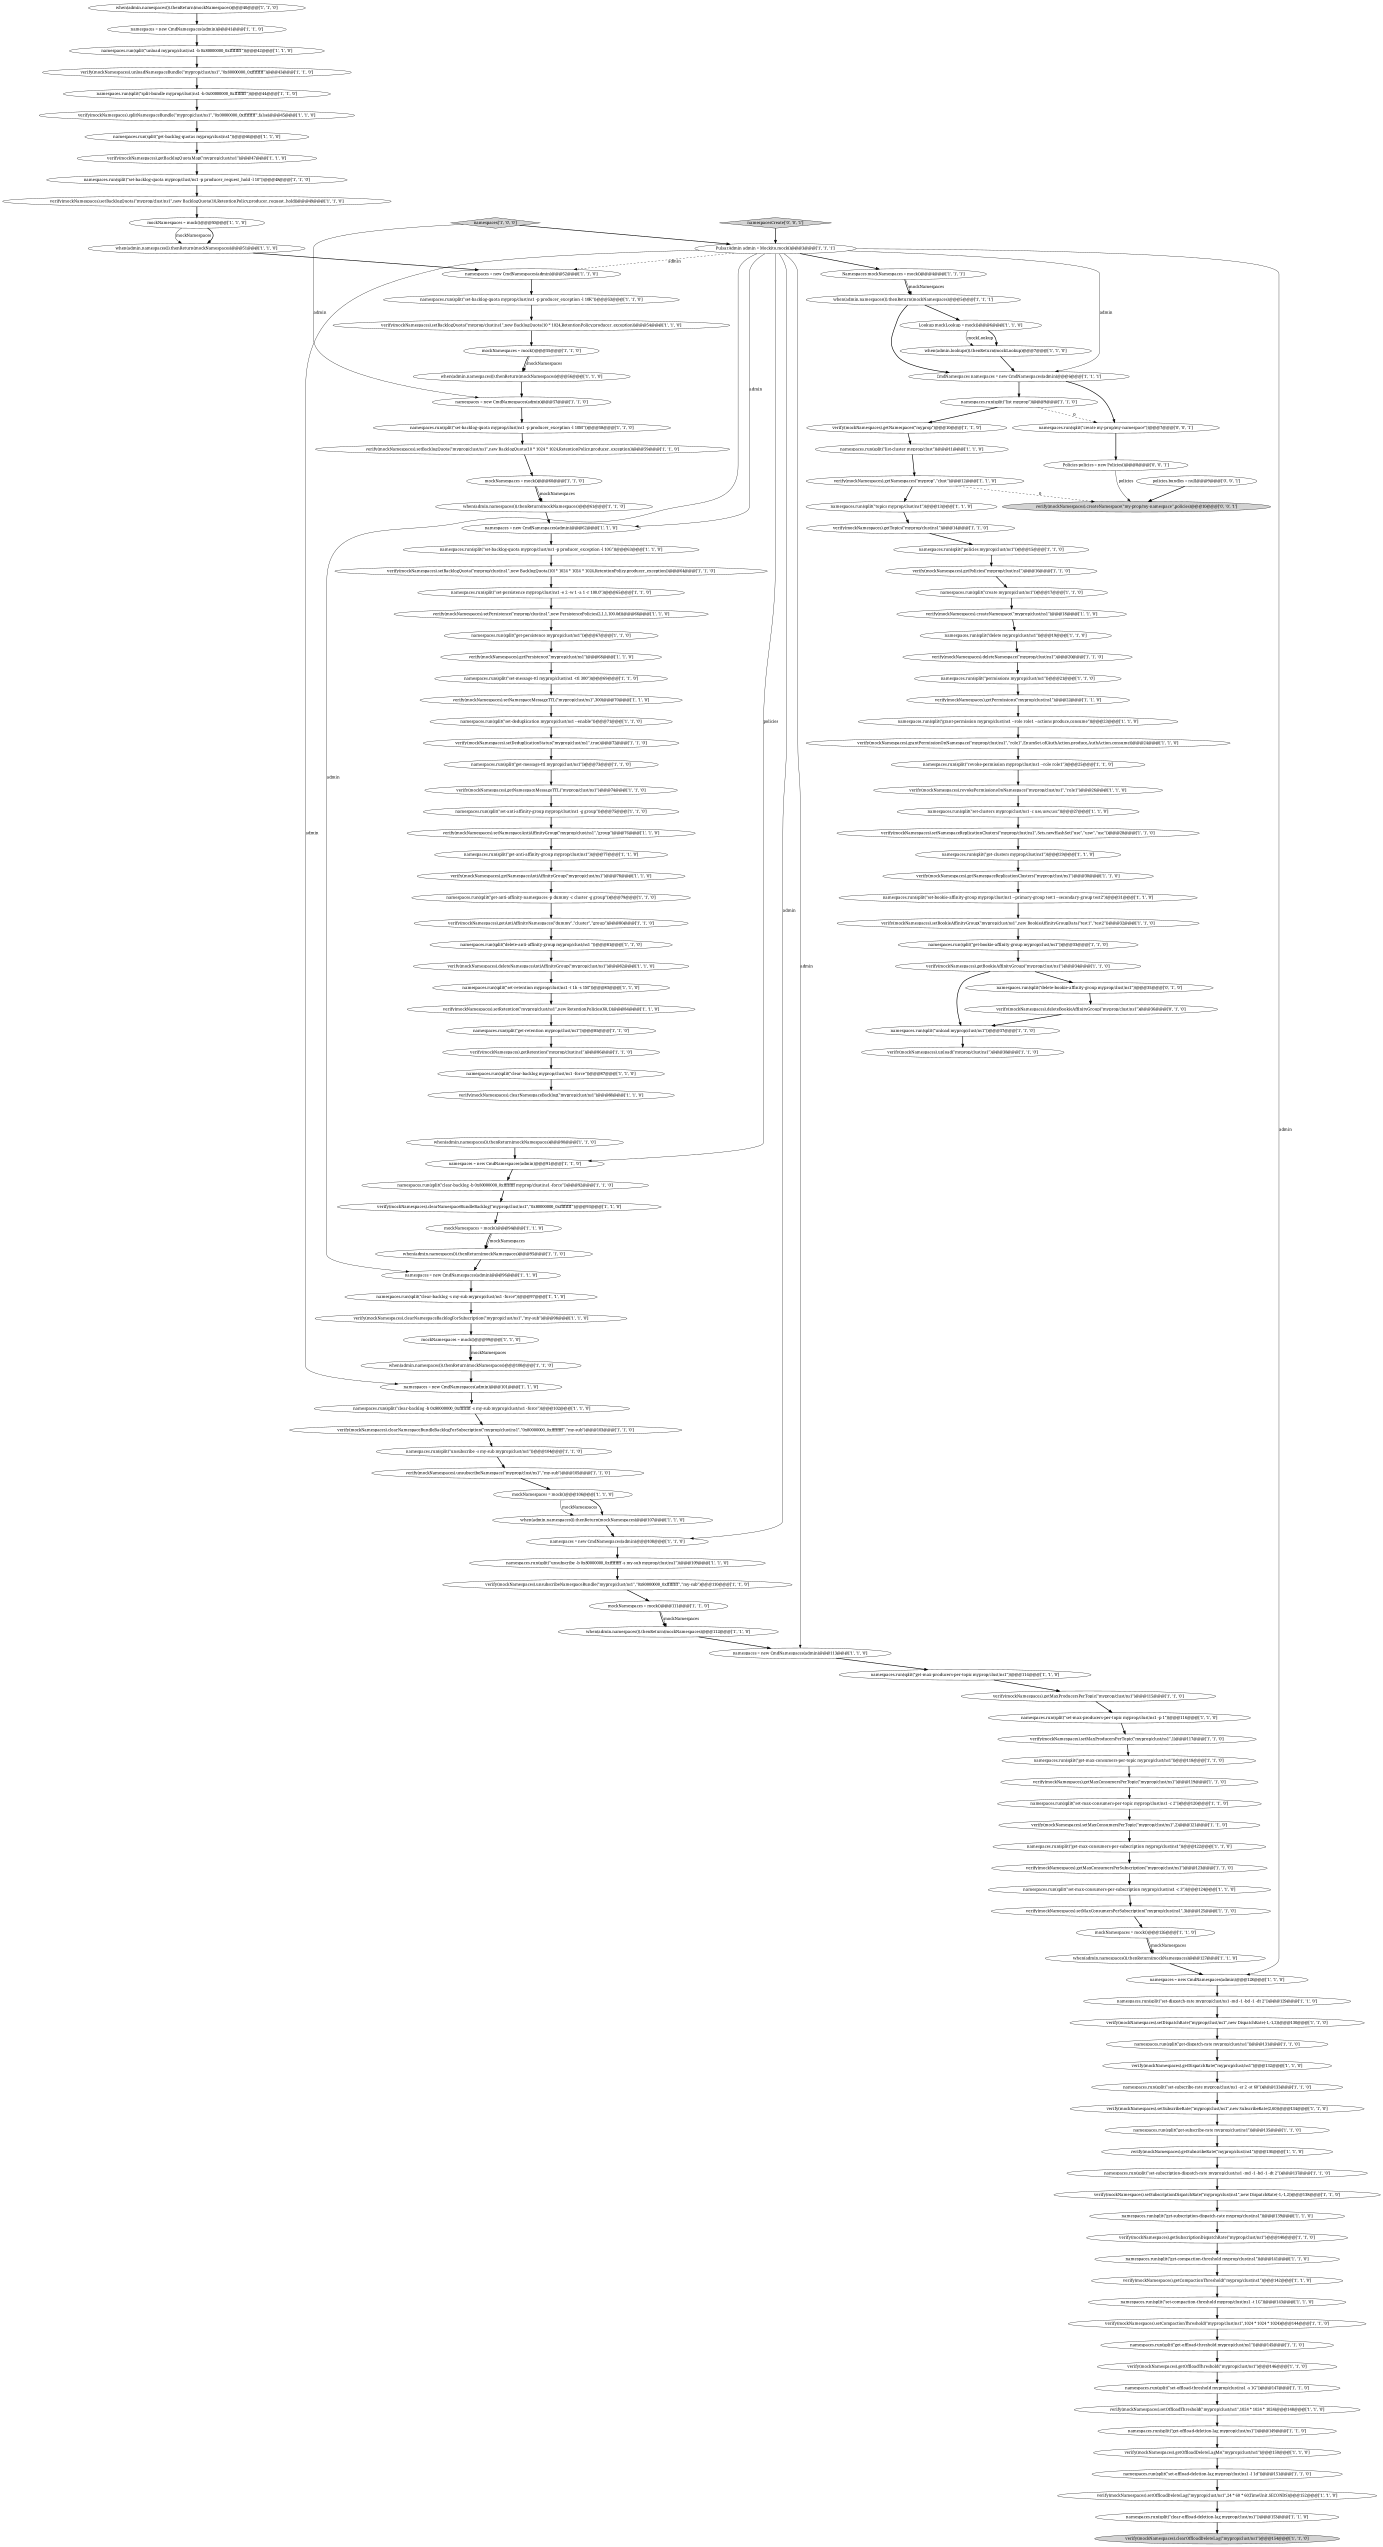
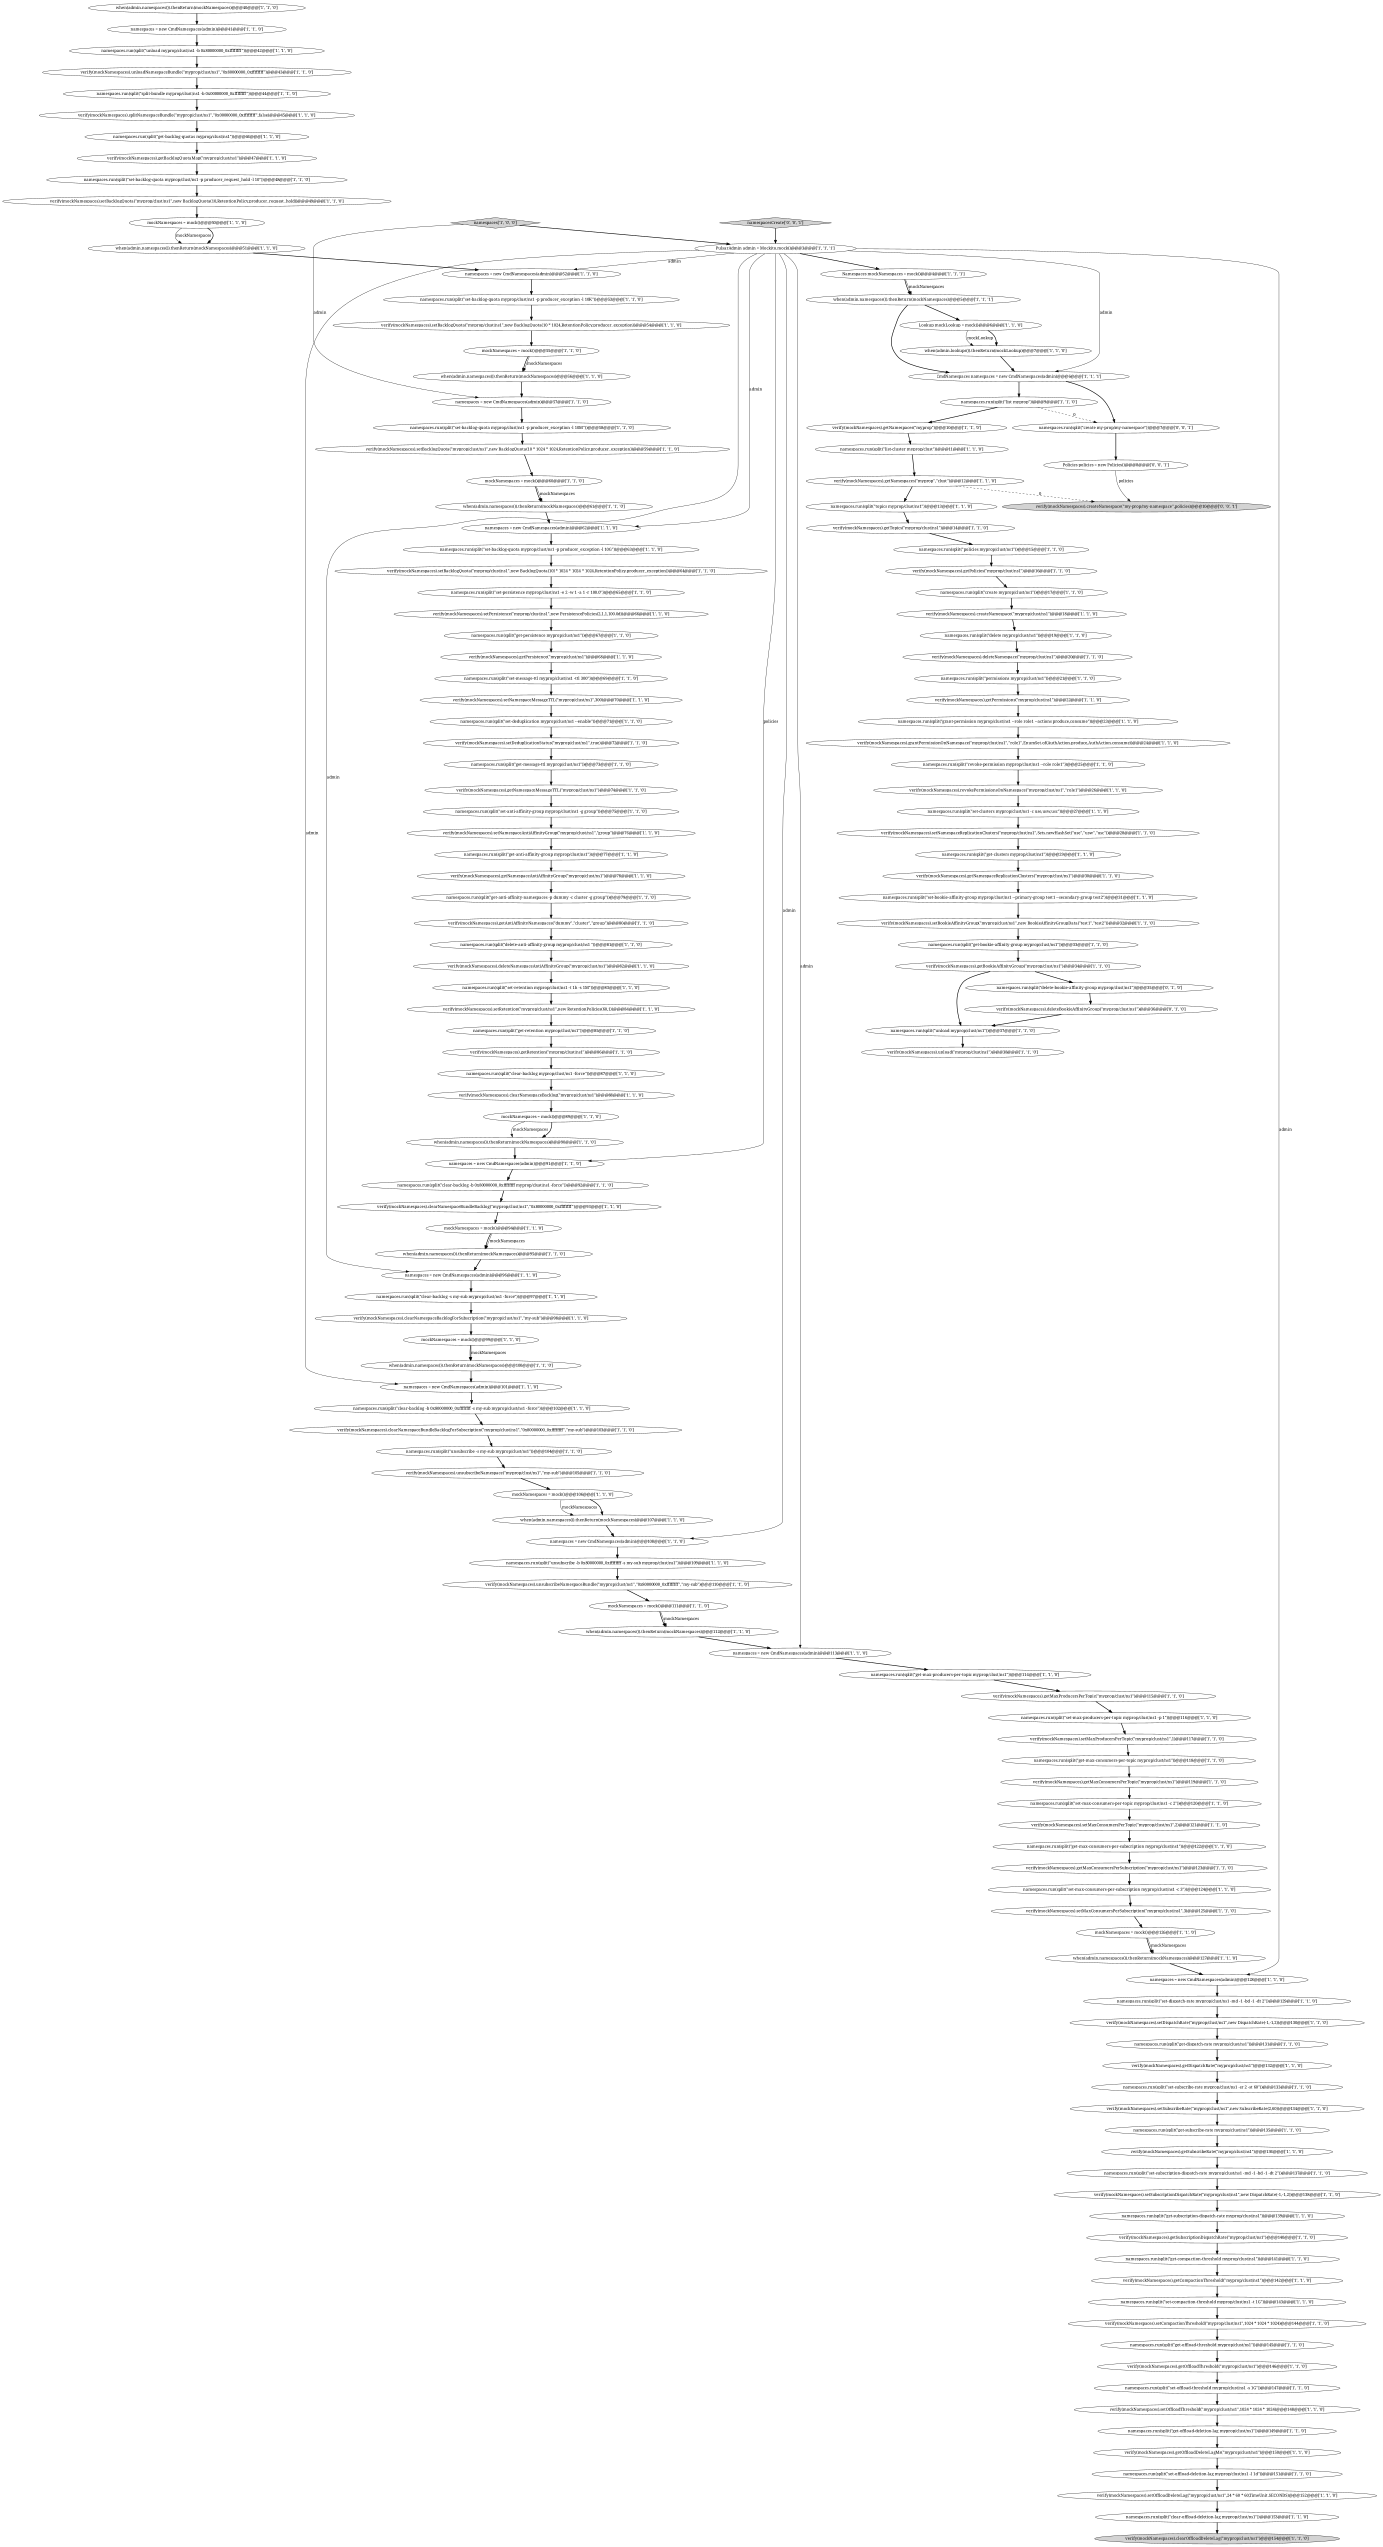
edge "PulsarAdmin admin = Mockito.mock()@@@3@@@['1', '1', '1']" -> "namespaces = new CmdNamespaces(admin)@@@52@@@['1', '1', '0']": style dashed -> solid
node "policies.bundles = null@@@9@@@['0', '0', '1']": removed
node "mockNamespaces = mock()@@@89@@@['1', '1', '0']": added
